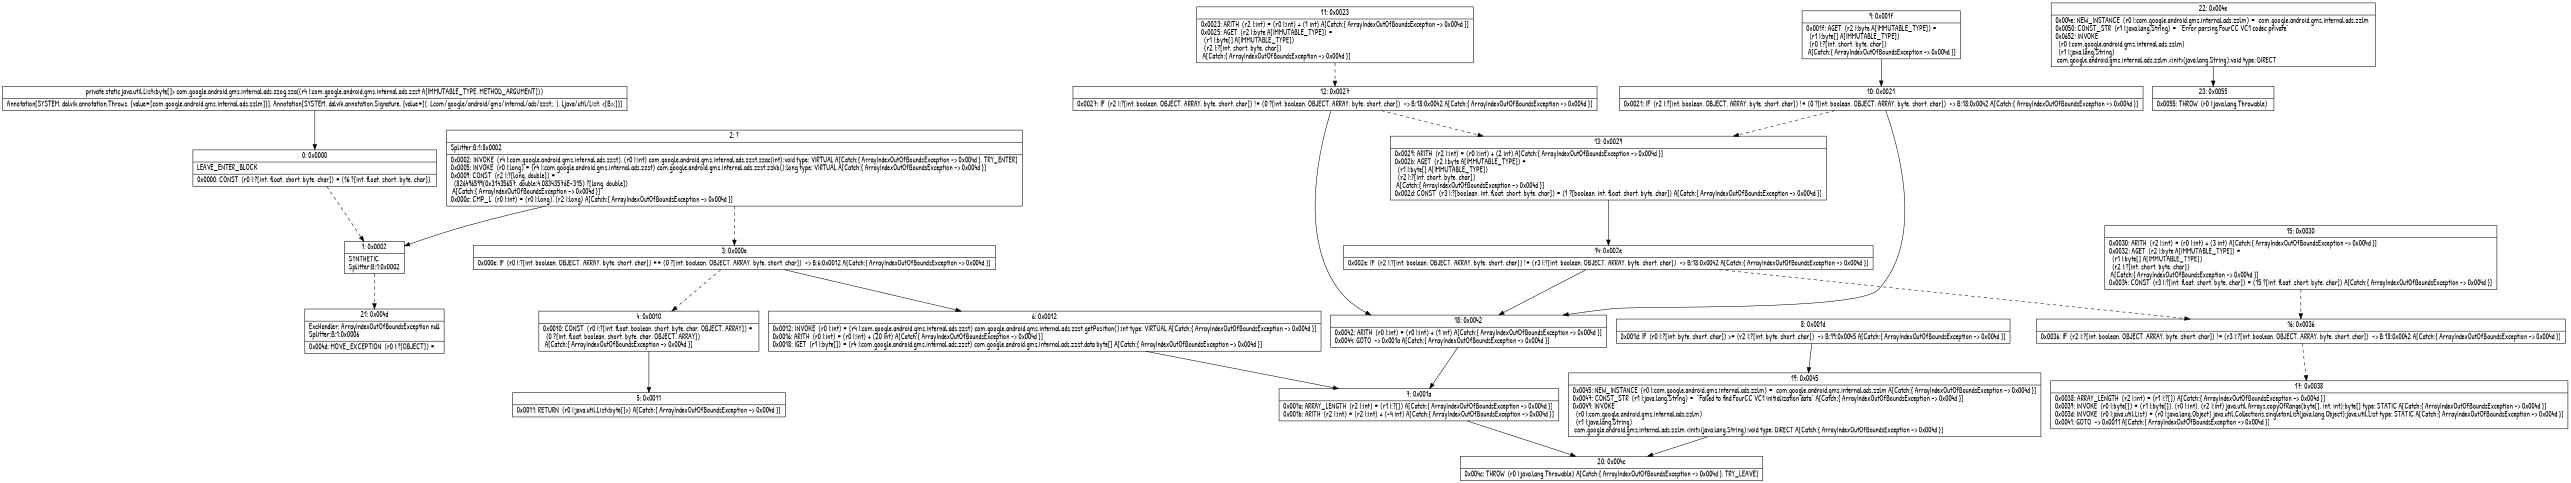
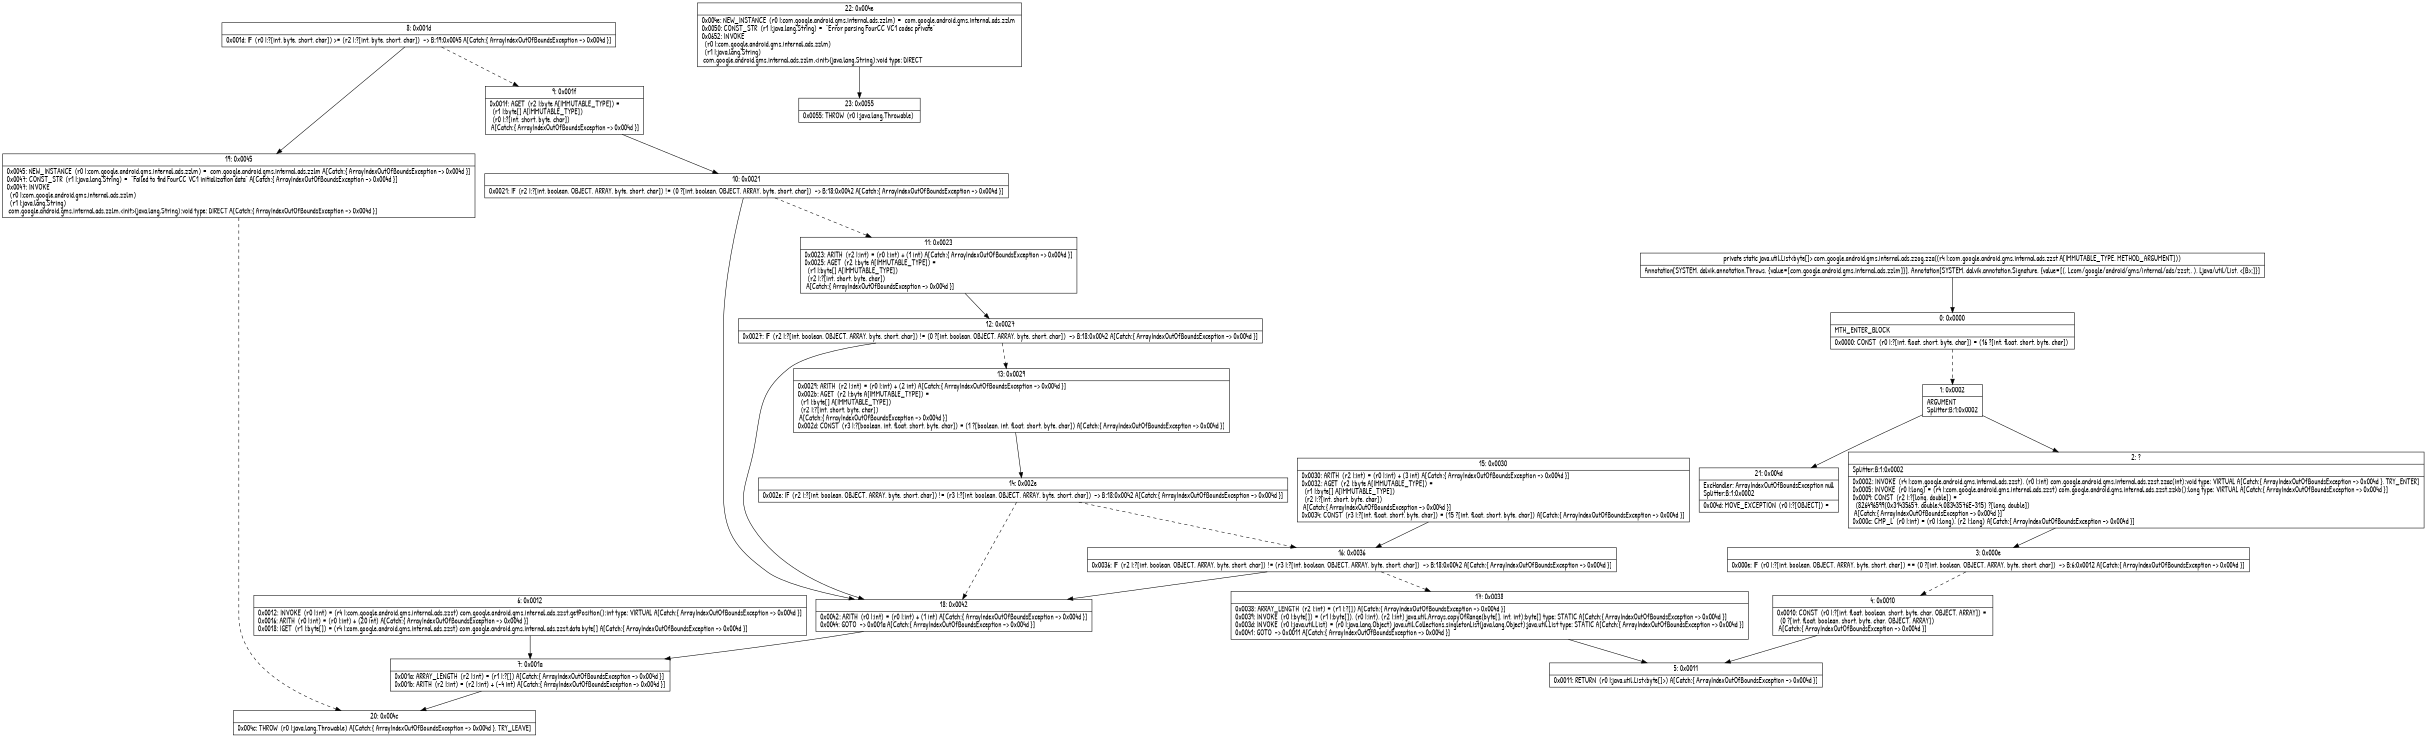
edge "8: 0x001d" -> "9: 0x001f": added
edge "11: 0x0023" -> "12: 0x0027": style dashed -> solid
edge "10: 0x0021" -> "13: 0x0029": now "10: 0x0021" -> "11: 0x0023"
node "2: ?": text "Splitter:B:1:8x0002" -> "Splitter:B:1:0x0002"
node "0: 0x0000": text "LEAVE_ENTER_BLOCK" -> "MTH_ENTER_BLOCK"
edge "2: ?" -> "1: 0x0002": reversed
edge "2: ?" -> "3: 0x000e": style dashed -> solid
node "1: 0x0002": text "SYNTHETIC" -> "ARGUMENT"
edge "1: 0x0002" -> "21: 0x004d": style dashed -> solid
edge "3: 0x000e" -> "6: 0x0012": removed
edge "14: 0x002e" -> "18: 0x0042": style solid -> dashed
edge "15: 0x0030" -> "16: 0x0036": style dashed -> solid
node "21: 0x004d": text "Splitter:B:1:0x0006" -> "Splitter:B:1:0x0002"
node "19: 0x0045": text "0x0049: INVOKE" -> "0x0047: INVOKE"
edge "19: 0x0045" -> "20: 0x004c": style solid -> dashed
edge "16: 0x0036" -> "18: 0x0042": added
edge "17: 0x0038" -> "5: 0x0011": added
